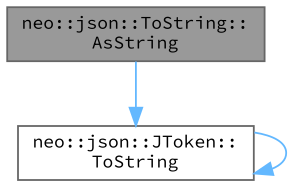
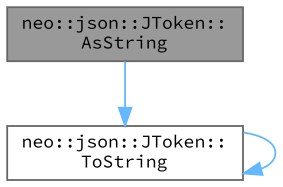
node "neo::json::ToString:: AsString": label "neo::json::ToString:: AsString" -> "neo::json::JToken:: AsString"
